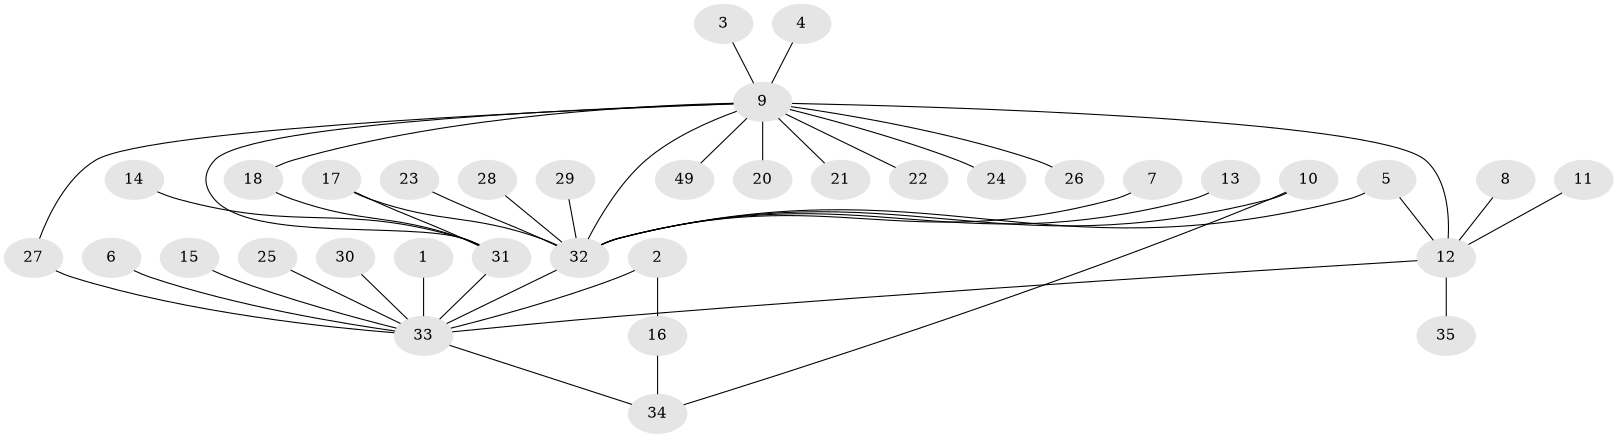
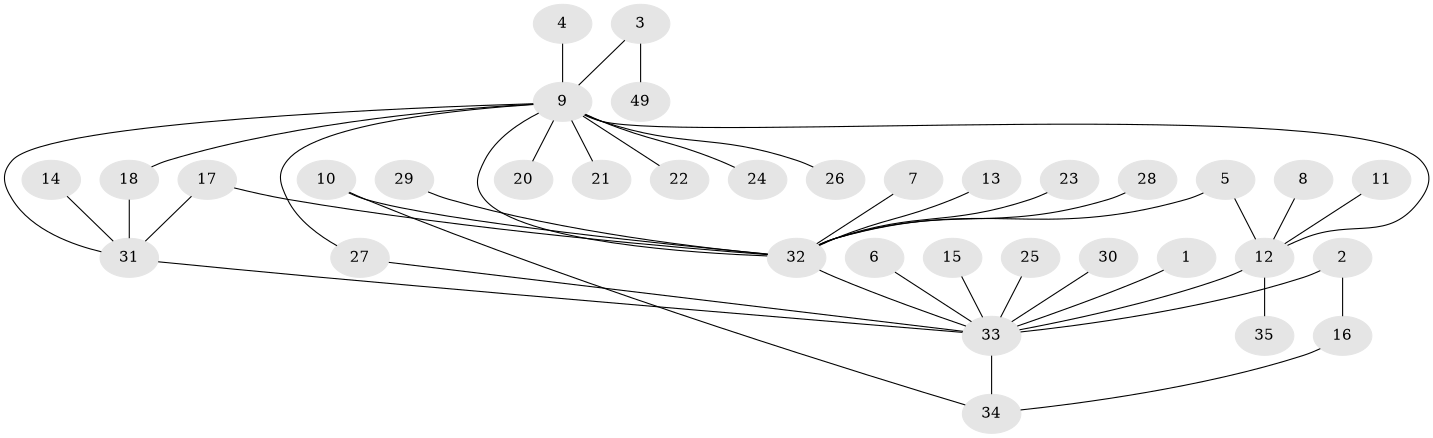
edge "9" -- "49": now "3" -- "49"
